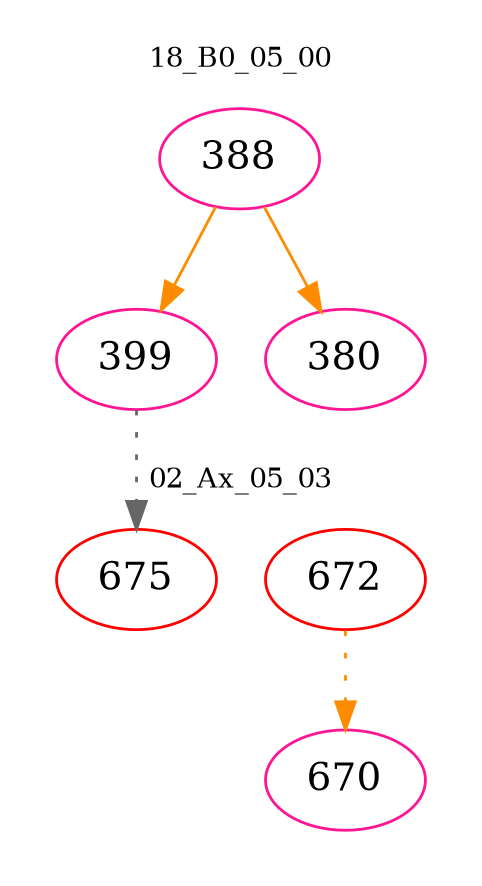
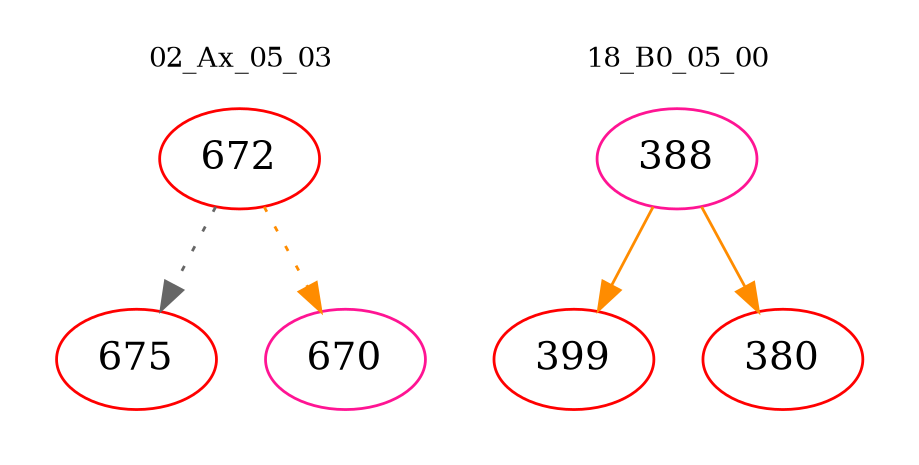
node "399": color deeppink -> red
node "380": color deeppink -> red
edge "399" -> "675": now "672" -> "675"
